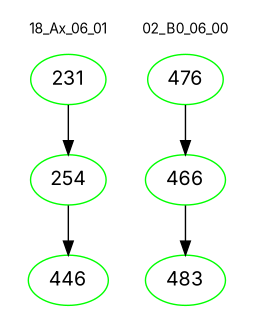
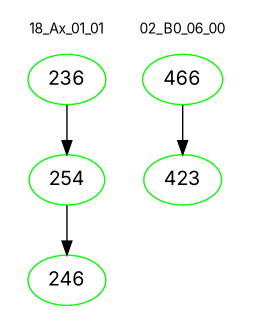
cluster "18_Ax_06_01": label "18_Ax_06_01" -> "18_Ax_01_01"
node "231": label "231" -> "236"
node "476": removed
node "446": label "446" -> "246"
node "483": label "483" -> "423"
